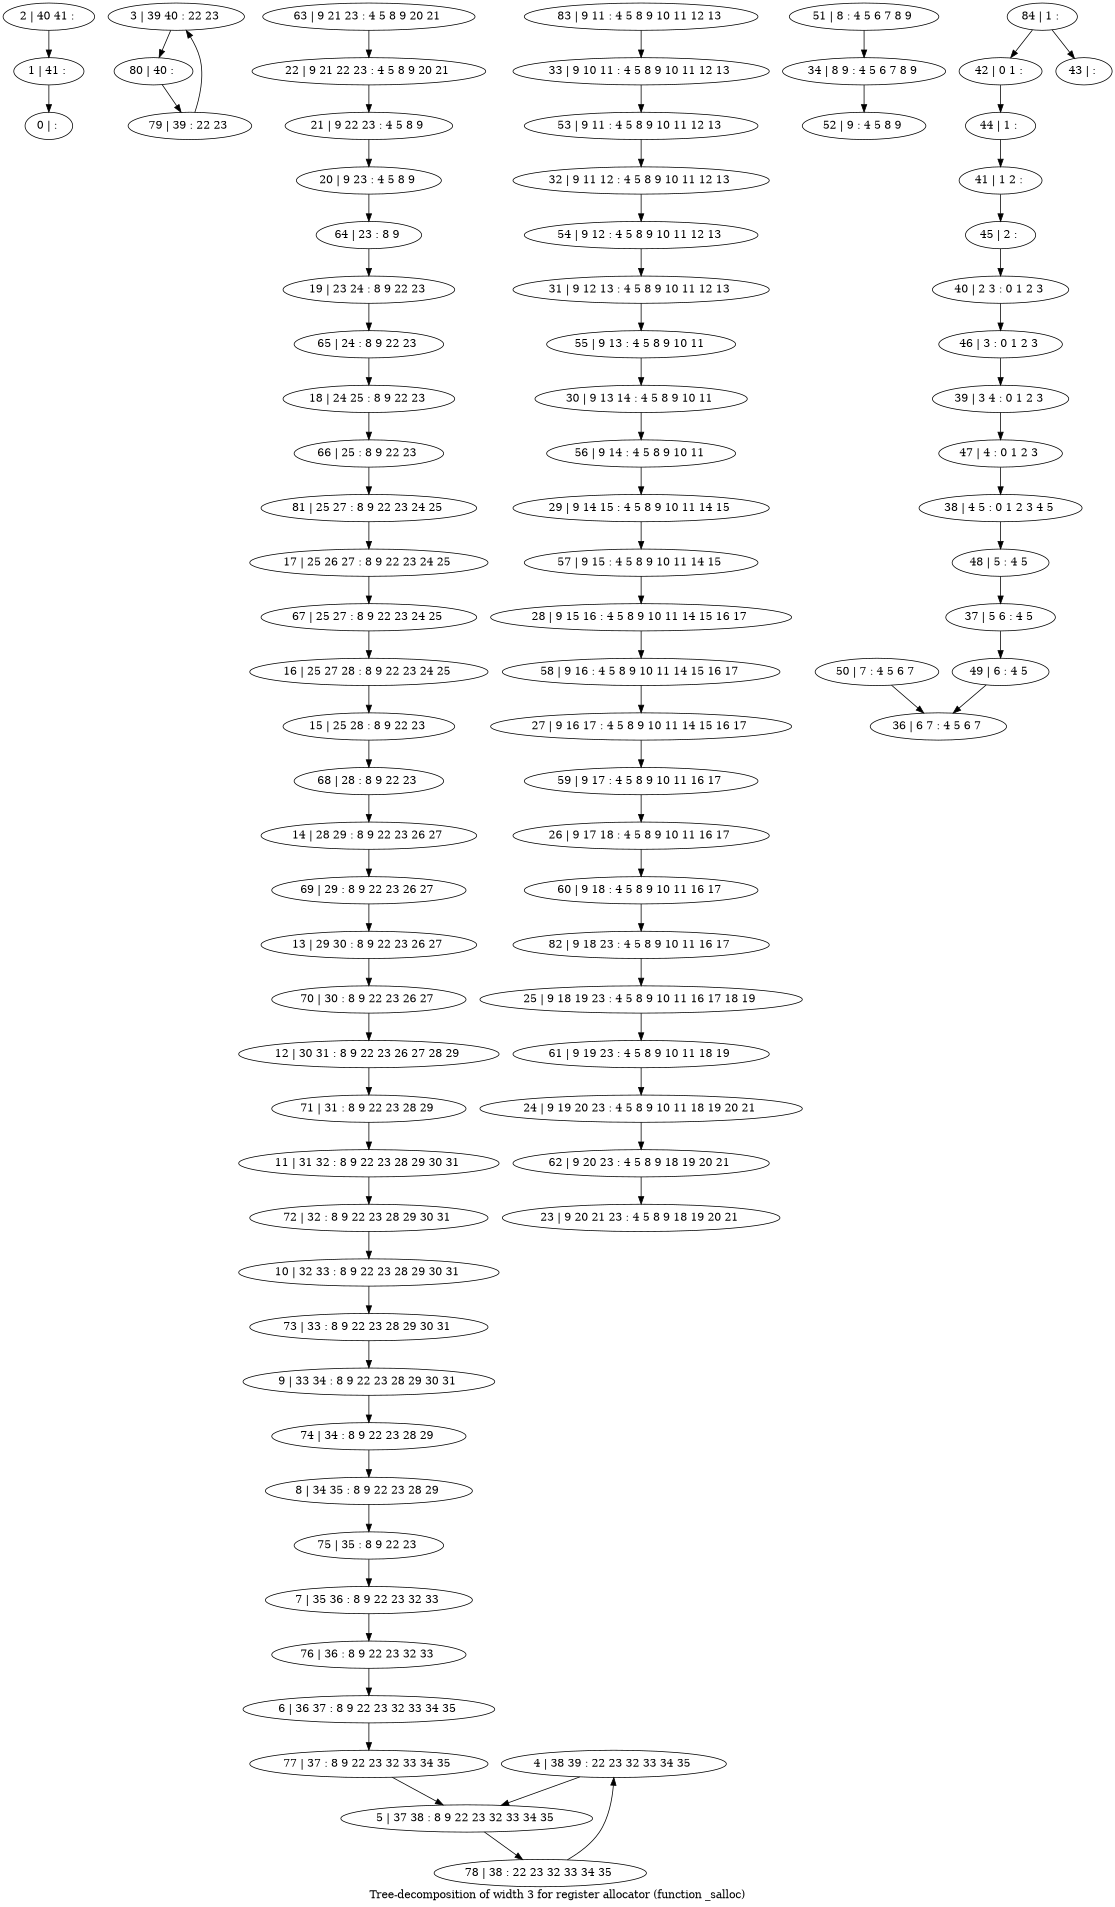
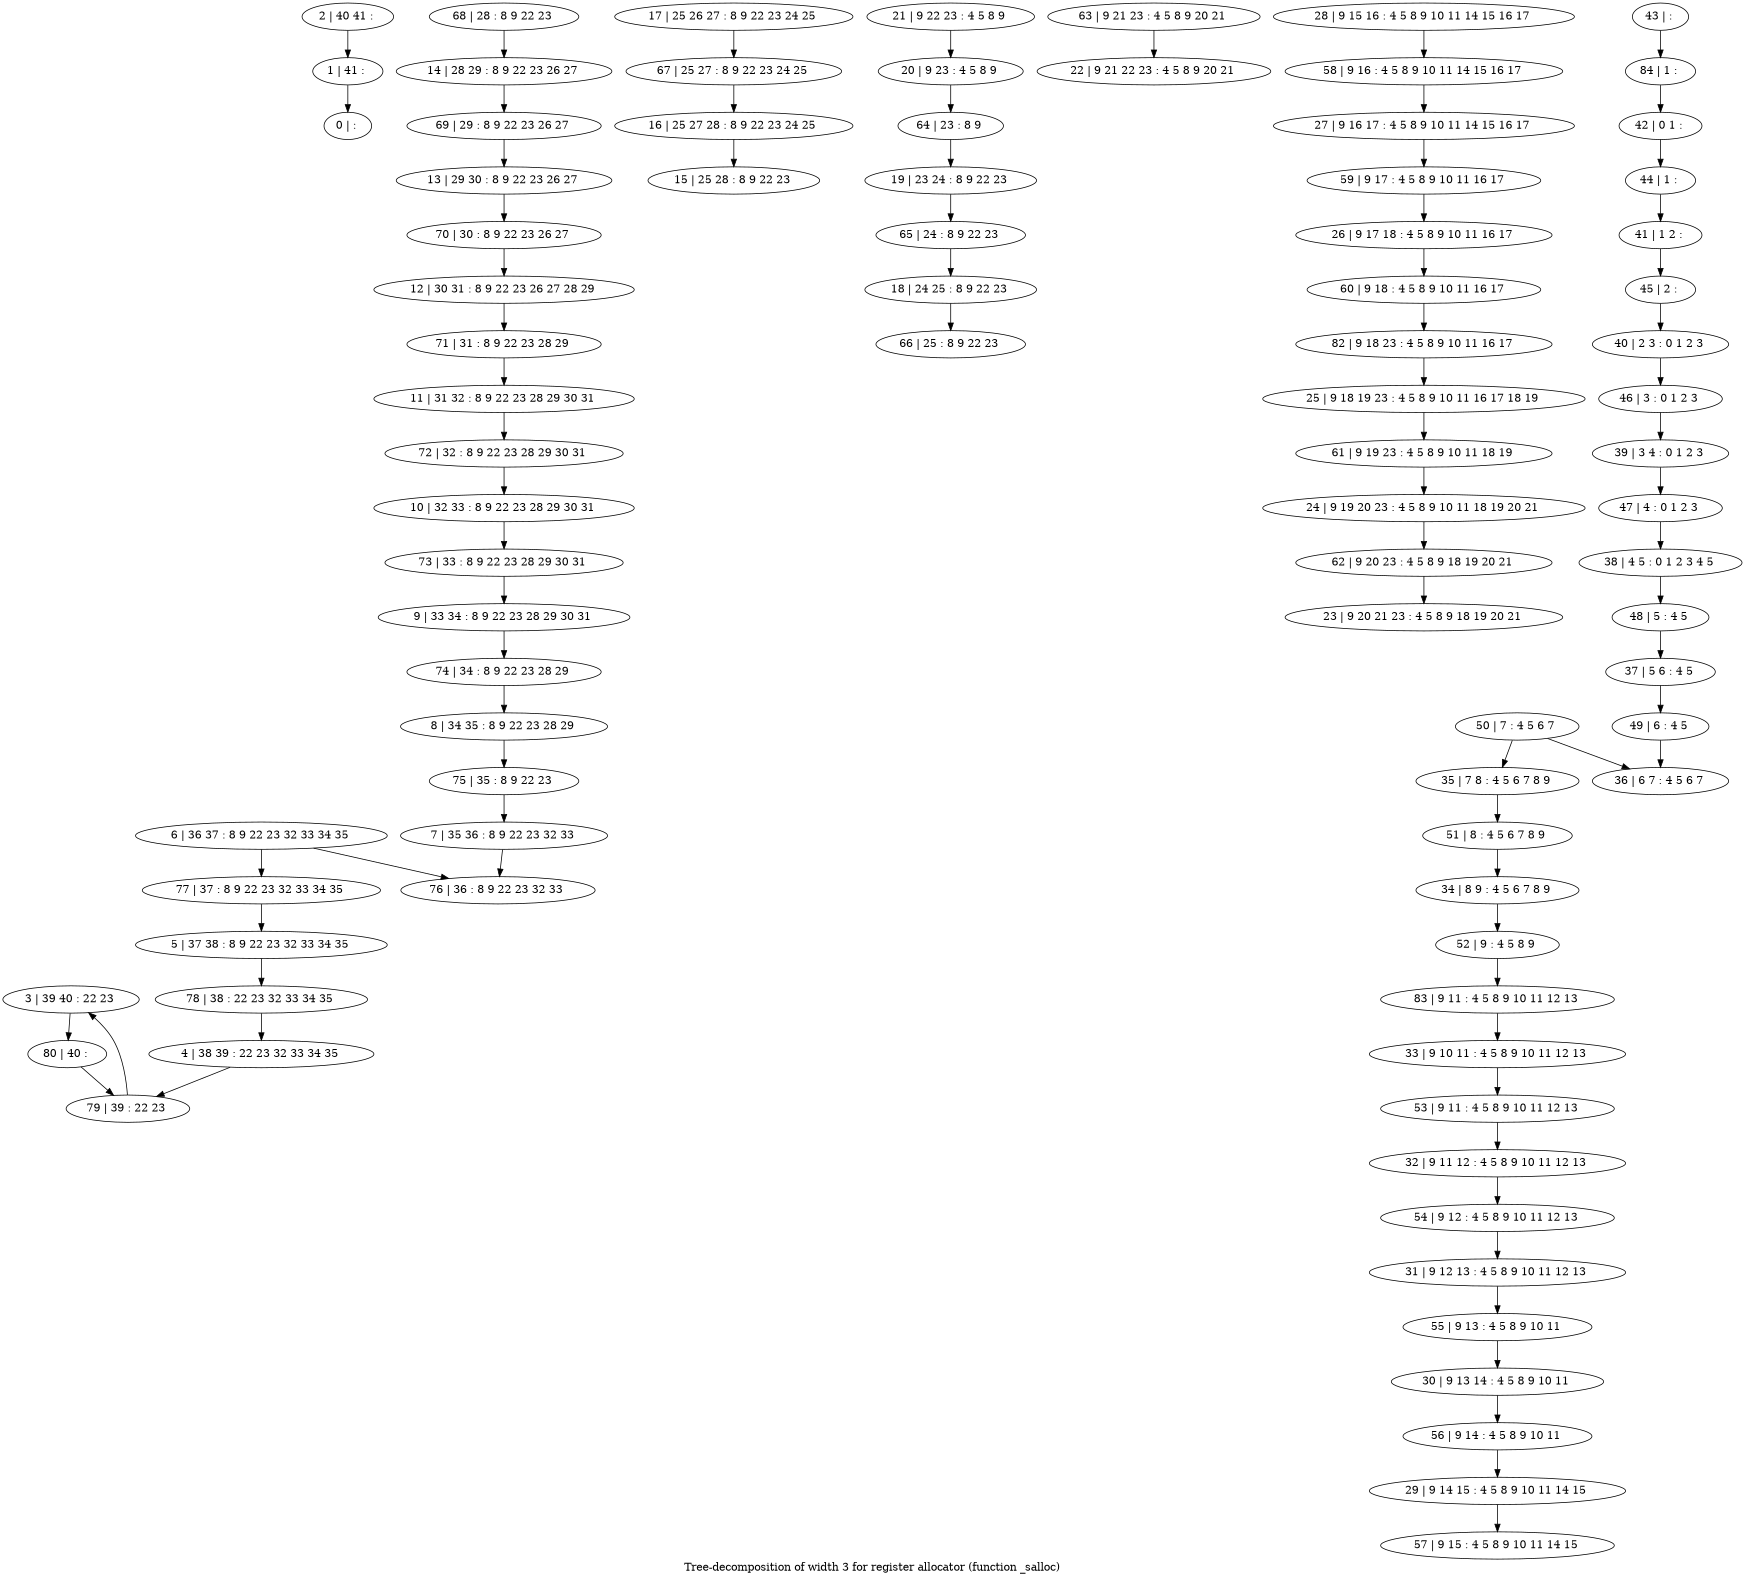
edge "84 | 1 :" -> "43 | :": reversed
edge "22 | 9 21 22 23 : 4 5 8 9 20 21" -> "21 | 9 22 23 : 4 5 8 9": removed
node "81 | 25 27 : 8 9 22 23 24 25": removed
edge "57 | 9 15 : 4 5 8 9 10 11 14 15" -> "28 | 9 15 16 : 4 5 8 9 10 11 14 15 16 17": removed
edge "15 | 25 28 : 8 9 22 23" -> "68 | 28 : 8 9 22 23": removed
node "35 | 7 8 : 4 5 6 7 8 9": added
edge "52 | 9 : 4 5 8 9" -> "83 | 9 11 : 4 5 8 9 10 11 12 13": added
edge "76 | 36 : 8 9 22 23 32 33" -> "6 | 36 37 : 8 9 22 23 32 33 34 35": reversed
edge "4 | 38 39 : 22 23 32 33 34 35" -> "5 | 37 38 : 8 9 22 23 32 33 34 35": now "4 | 38 39 : 22 23 32 33 34 35" -> "79 | 39 : 22 23"
